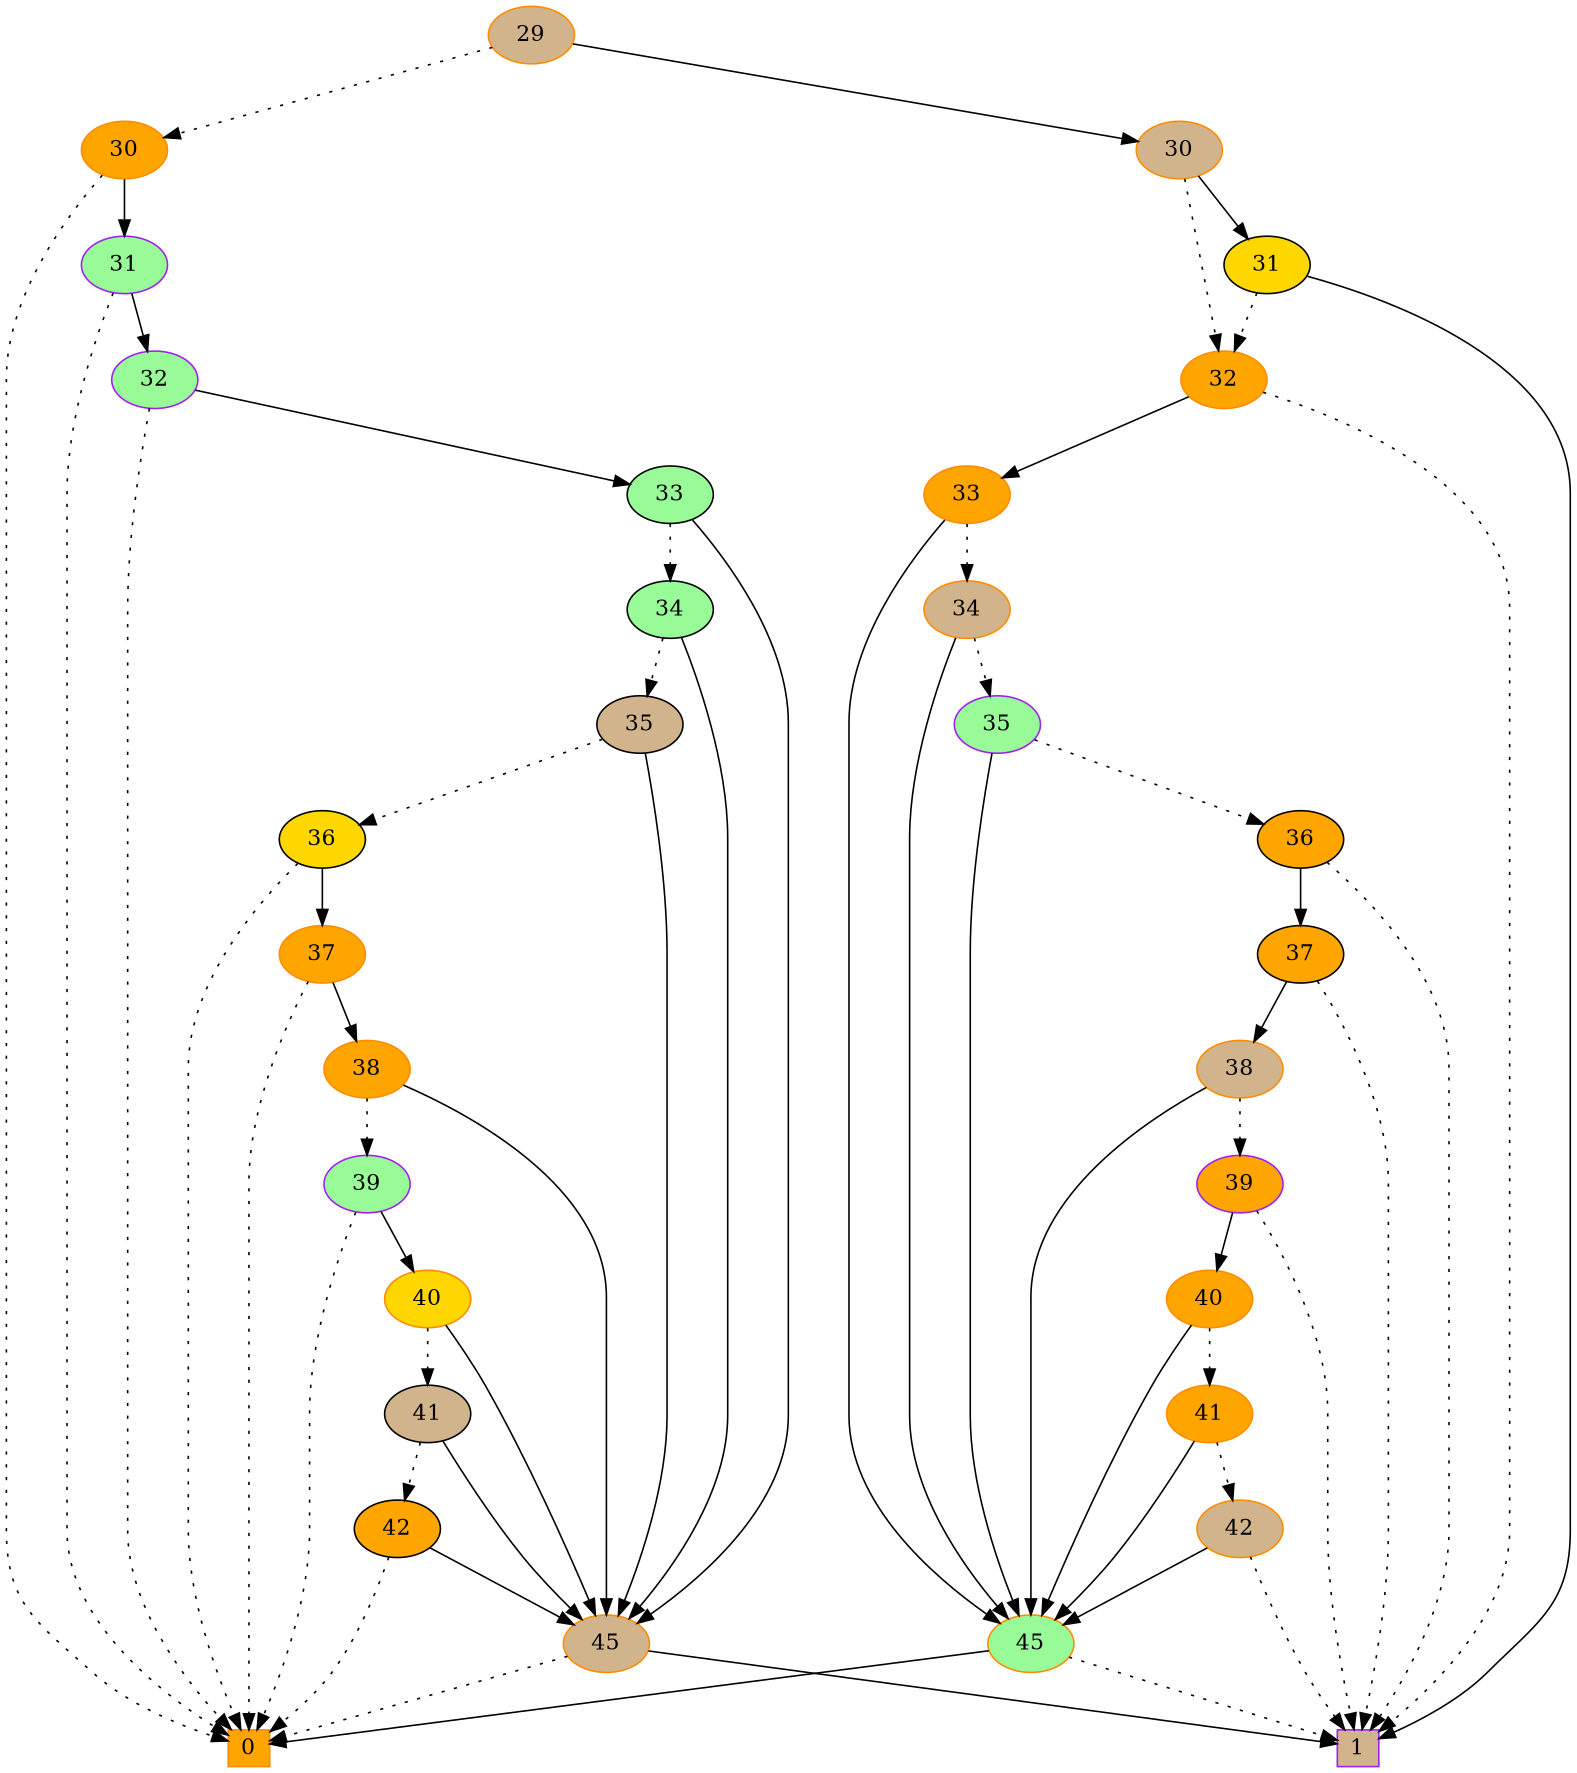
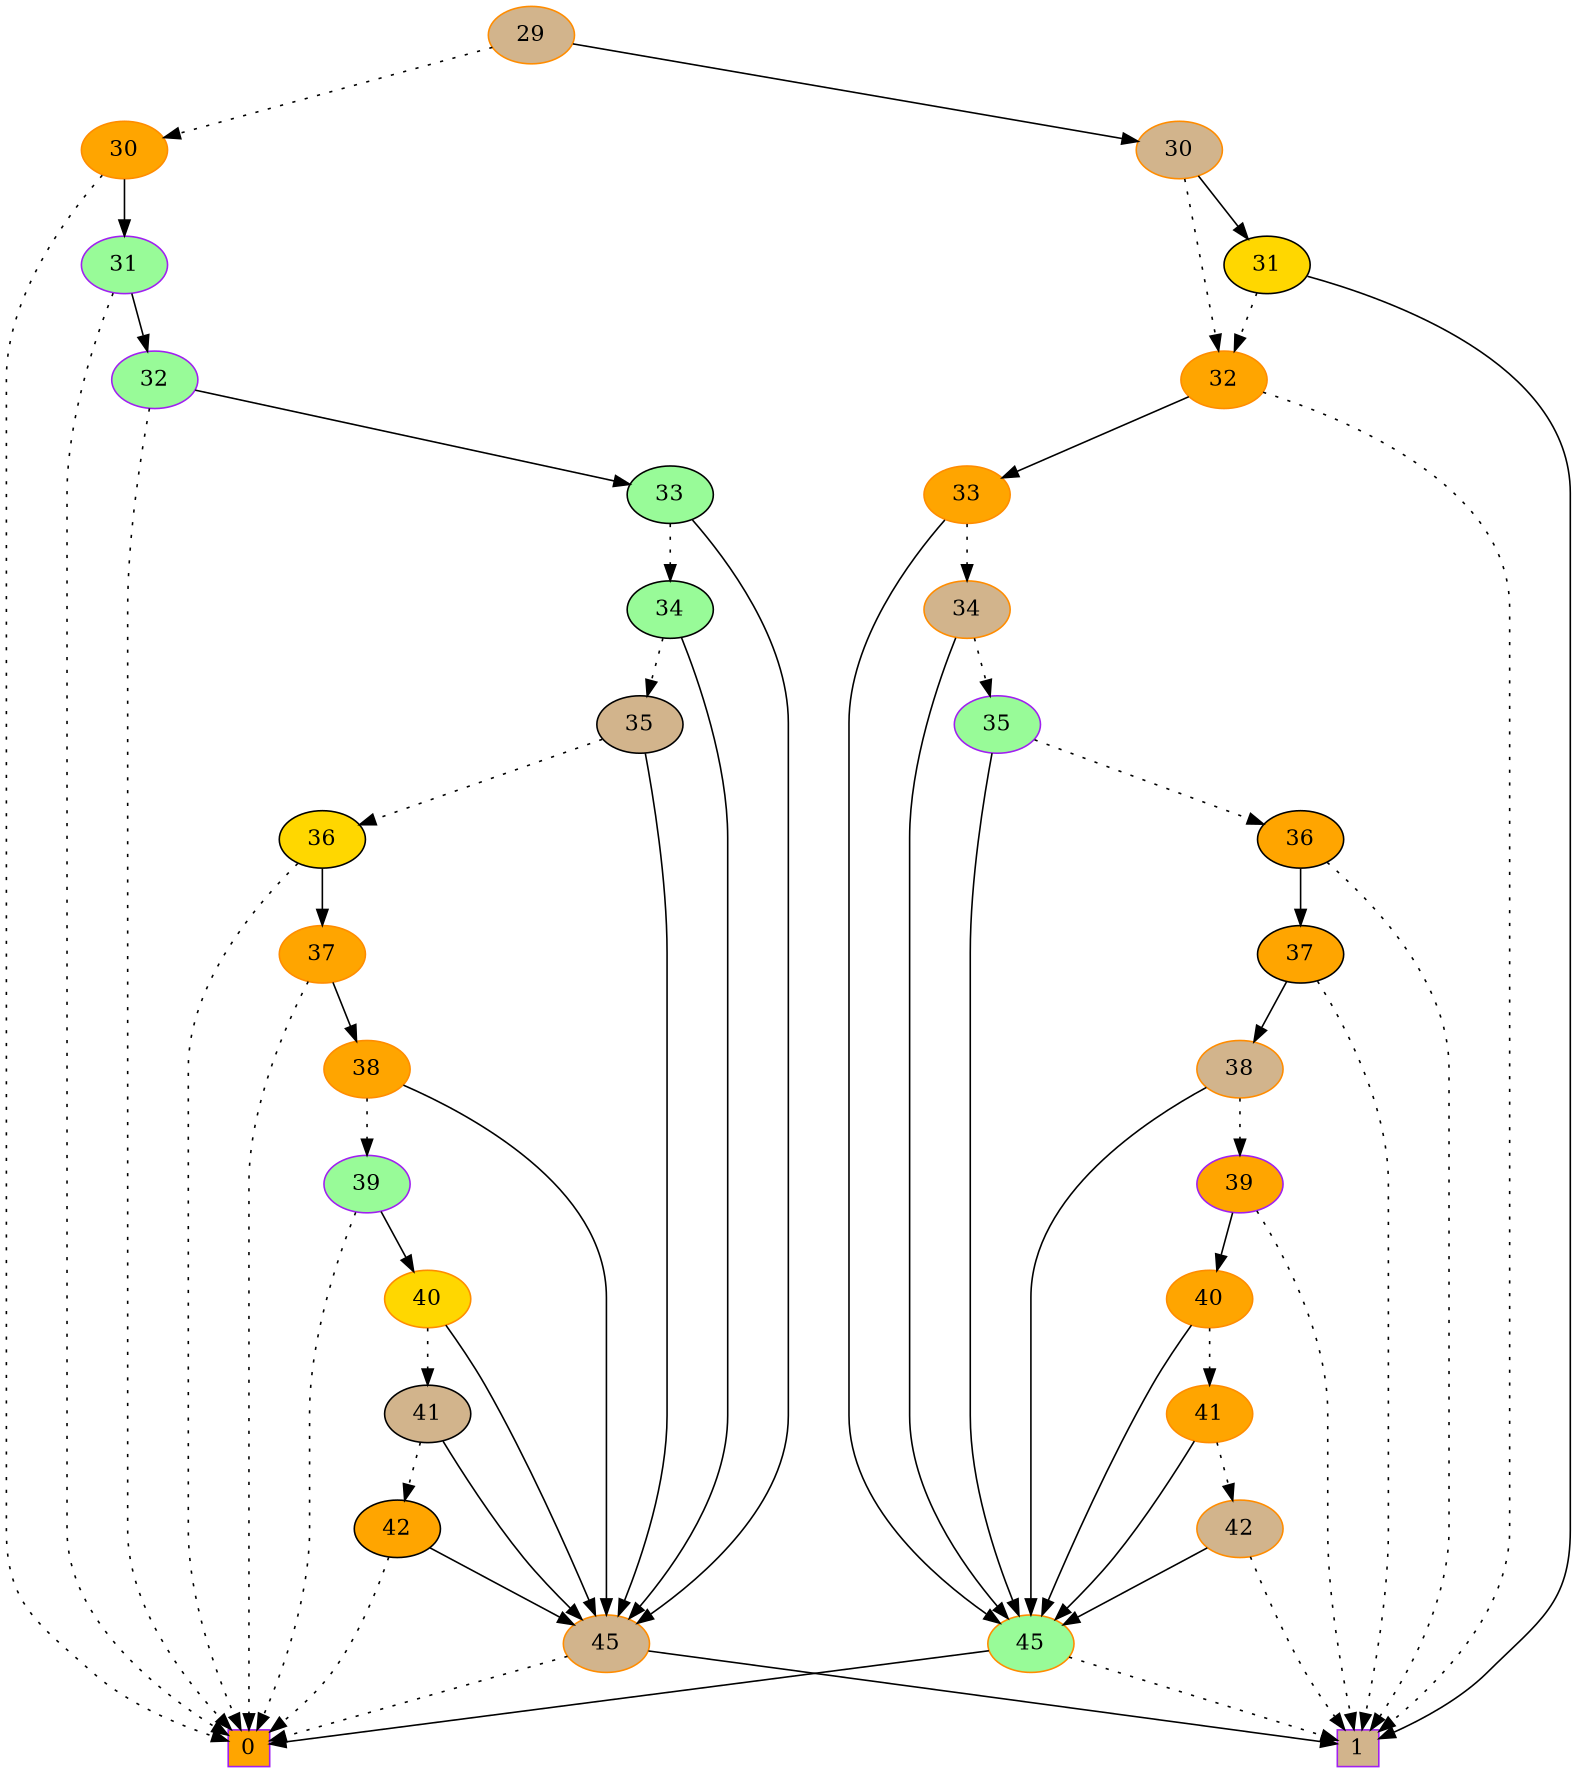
node "0": color darkorange -> purple
